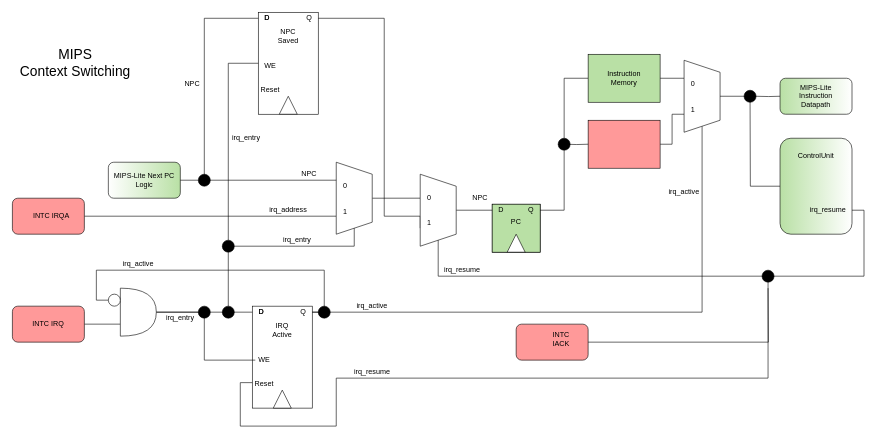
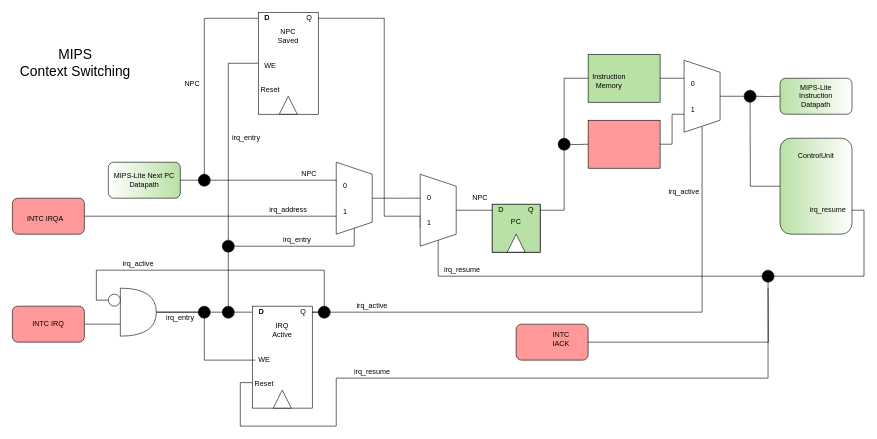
node "Instruction Memory": moved (624, 78) -> (609, 81)
node "MIPS-Lite Next PC Logic": label "MIPS-Lite Next PC Logic" -> "MIPS-Lite Next PC Datapath"
node "INTC IRQA": moved (51, 216) -> (45, 219)
